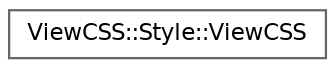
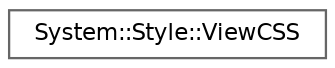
node "ViewCSS::Style::ViewCSS": label "ViewCSS::Style::ViewCSS" -> "System::Style::ViewCSS"
